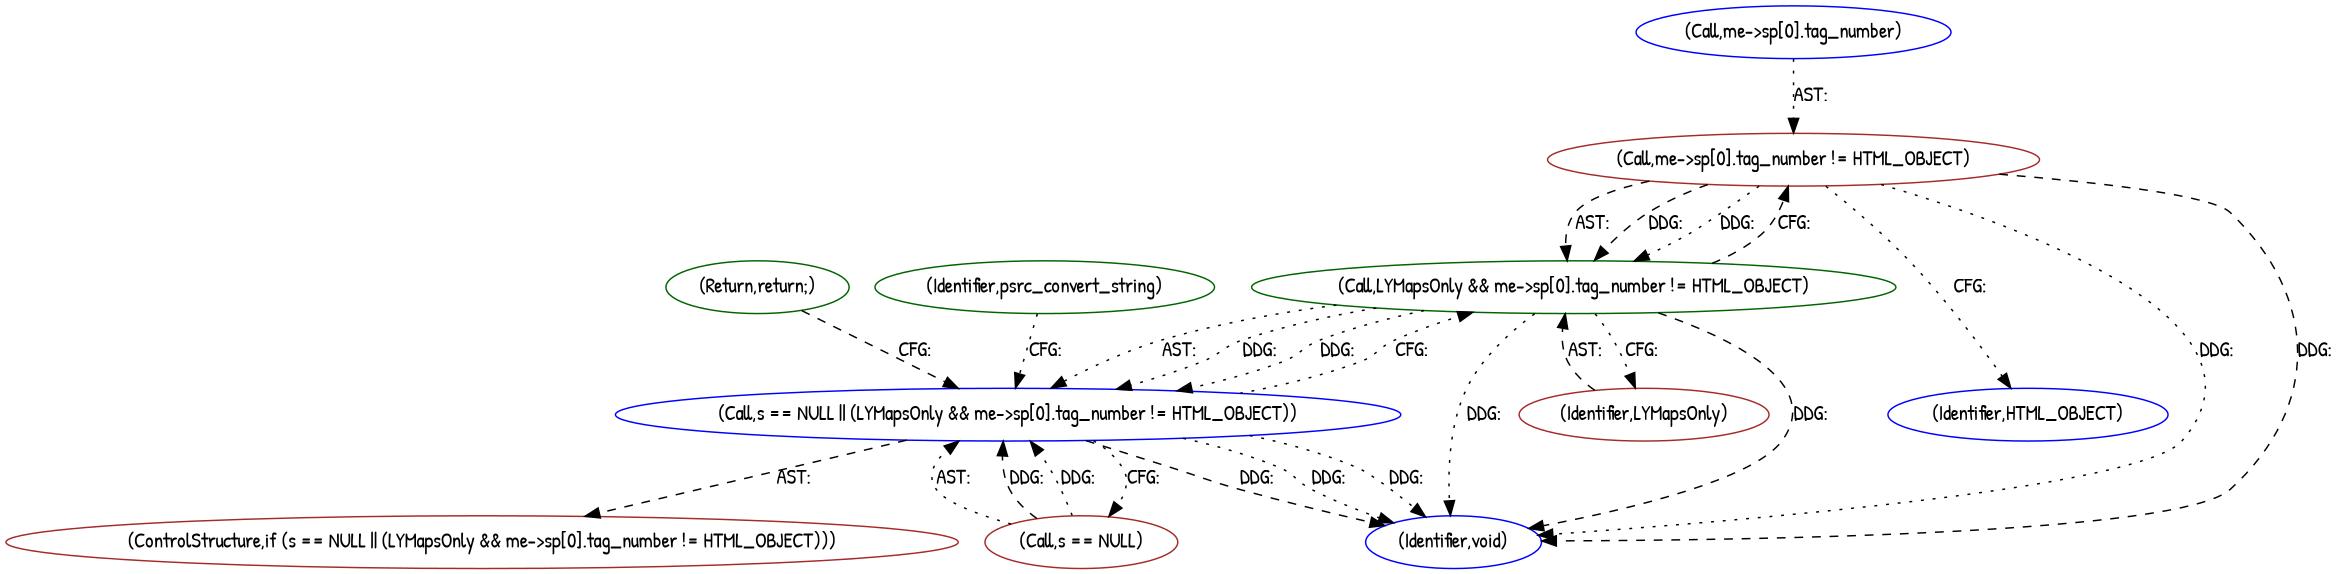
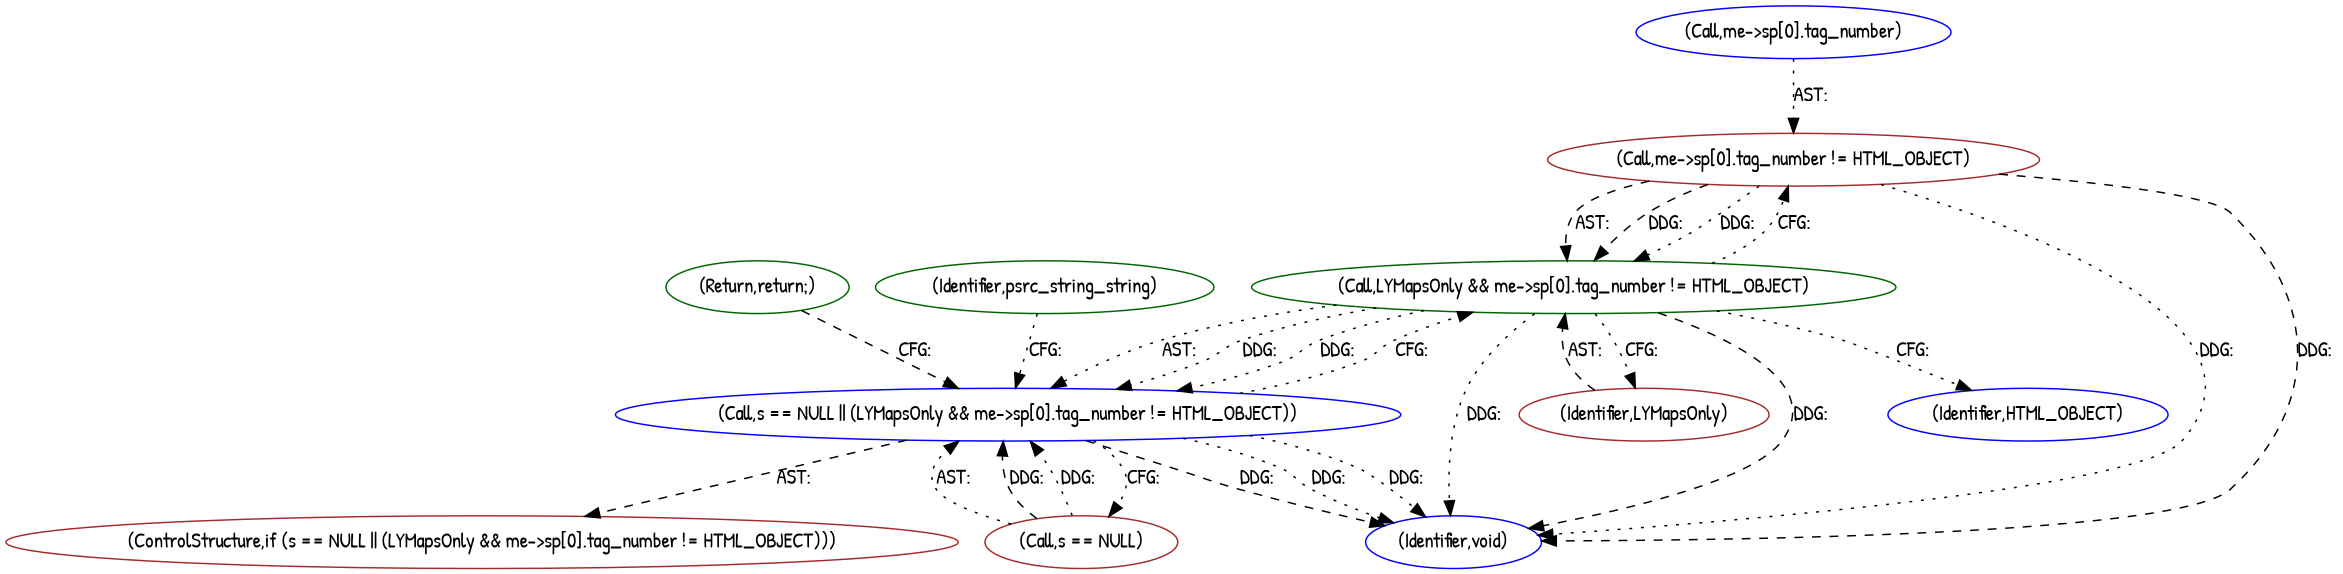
edge "(Call,LYMapsOnly && me->sp[0].tag_number != HTML_OBJECT)" -> "(Call,me->sp[0].tag_number != HTML_OBJECT)": style dashed -> dotted
edge "(Call,me->sp[0].tag_number != HTML_OBJECT)" -> "(Identifier,HTML_OBJECT)": now "(Call,LYMapsOnly && me->sp[0].tag_number != HTML_OBJECT)" -> "(Identifier,HTML_OBJECT)"
node "(Identifier,psrc_convert_string)": label "(Identifier,psrc_convert_string)" -> "(Identifier,psrc_string_string)"
